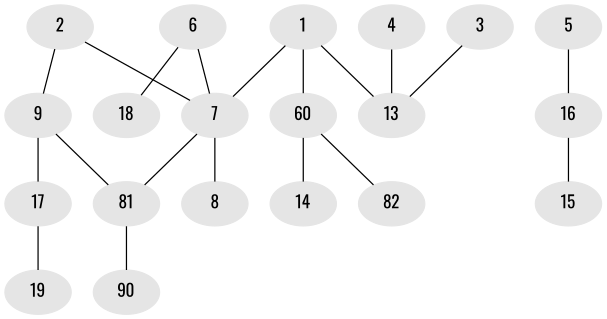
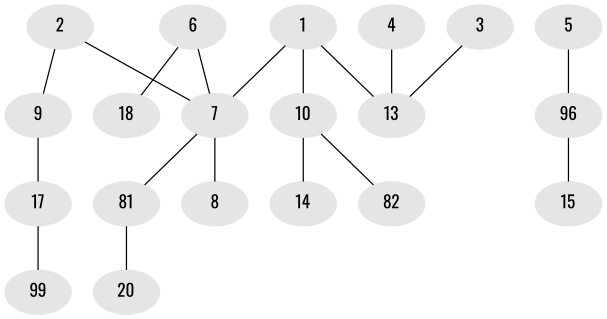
node "60": label "60" -> "10"
node "16": label "16" -> "96"
edge "9" -- "81": removed
node "19": label "19" -> "99"
node "90": label "90" -> "20"
